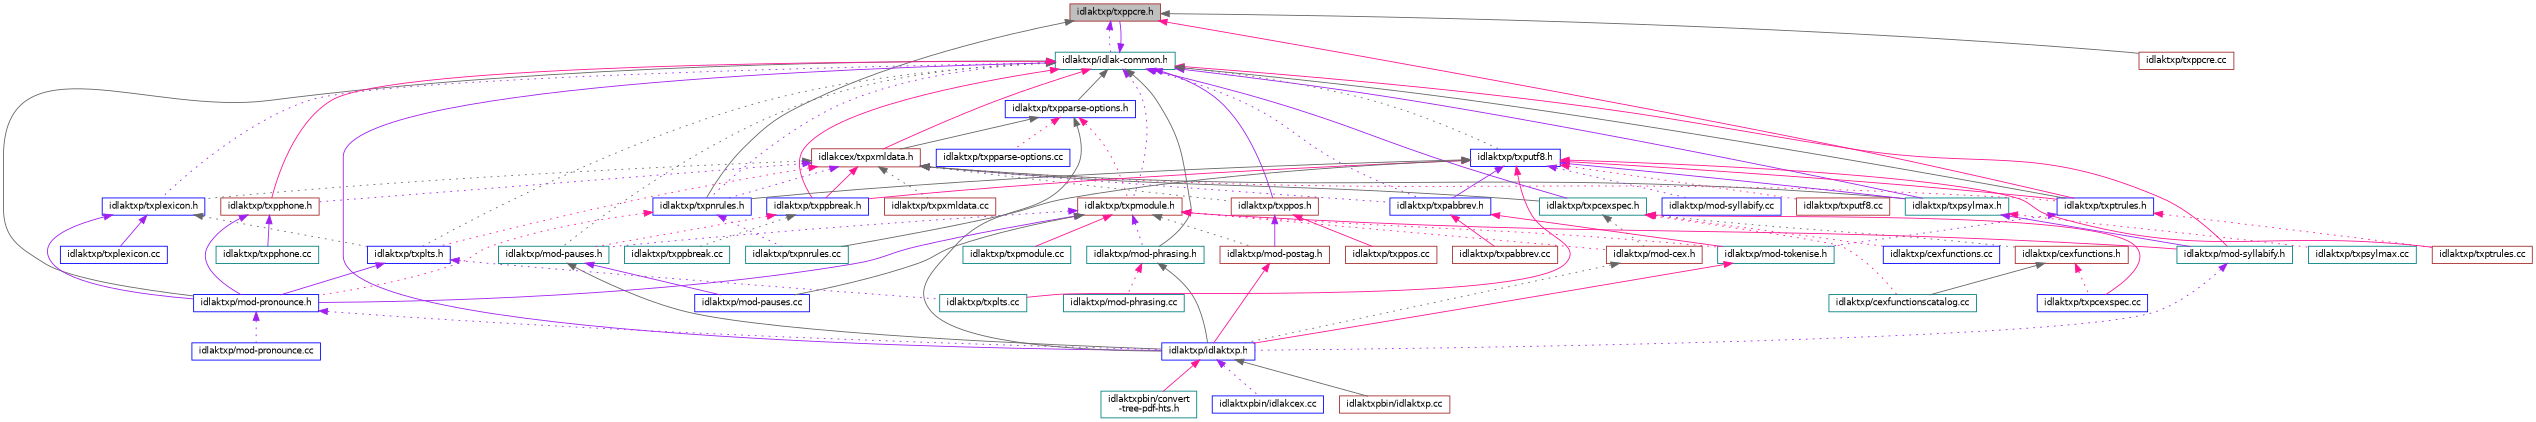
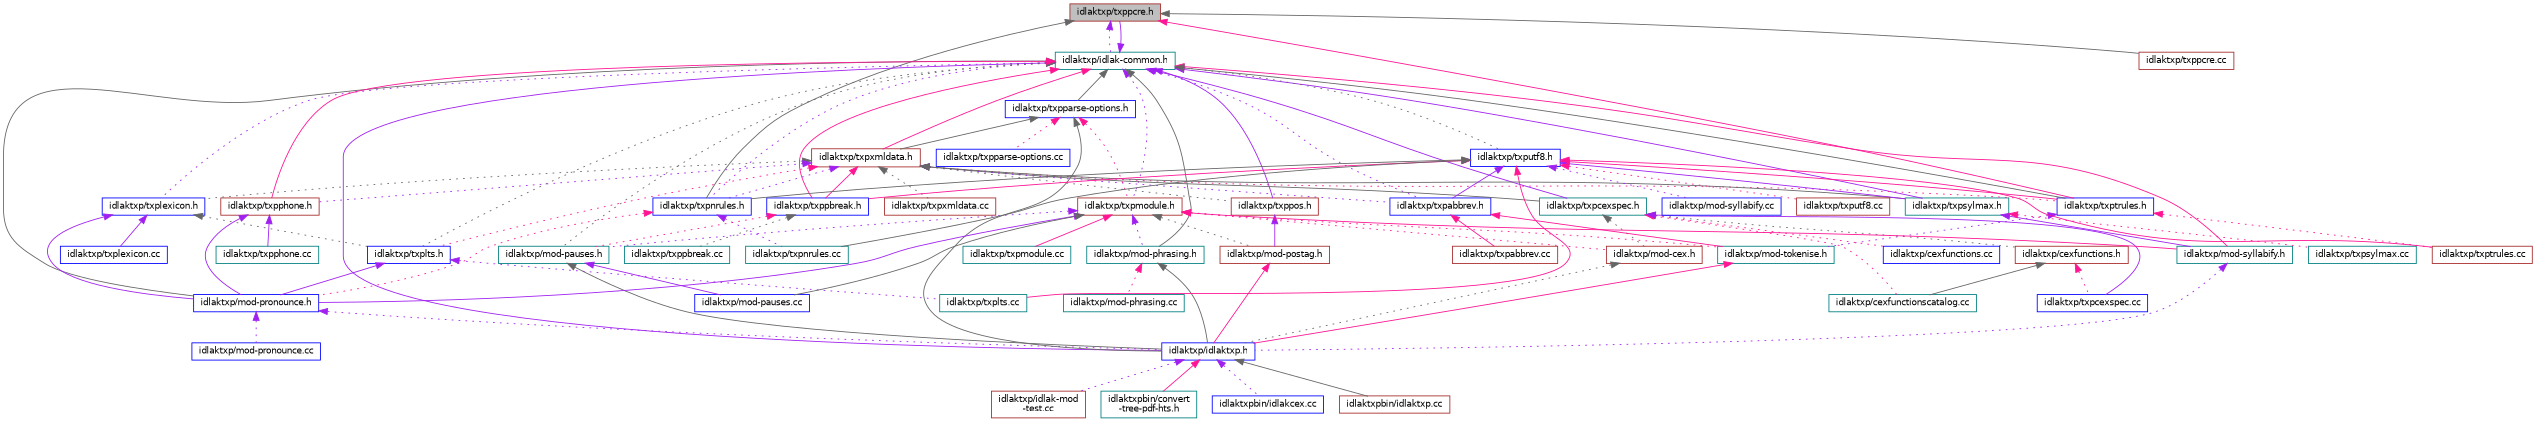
node "idlakcex/txpxmldata.h": label "idlakcex/txpxmldata.h" -> "idlaktxp/txpxmldata.h"
edge "idlaktxp/txpcexspec.cc" -> "idlaktxp/txpcexspec.h": color deeppink -> purple
node "idlaktxp/txppos.cc": removed
node "idlaktxp/idlak-mod -test.cc": added
